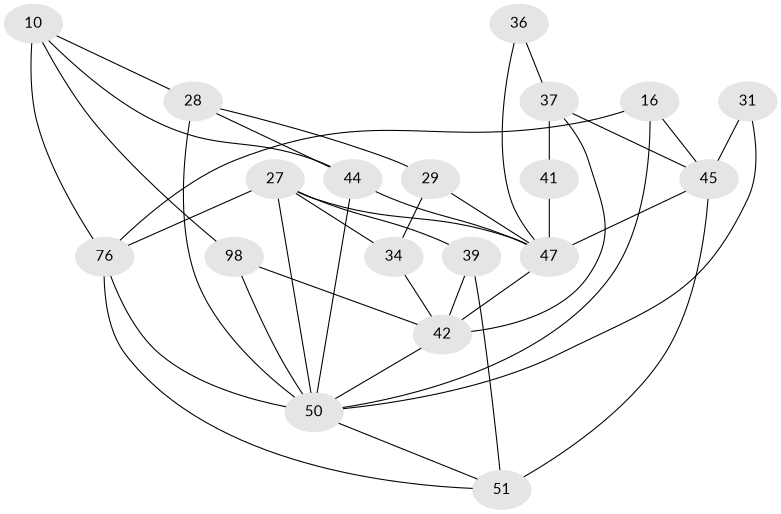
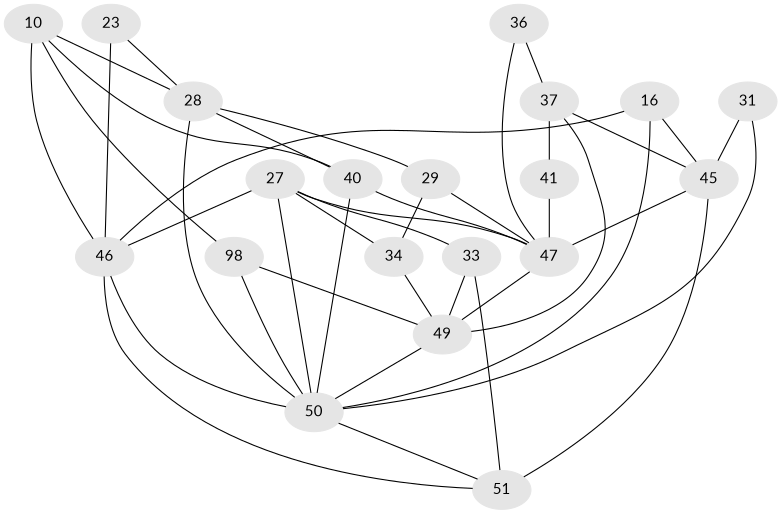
node "23": added
node "44": label "44" -> "40"
node "76": label "76" -> "46"
node "39": label "39" -> "33"
node "42": label "42" -> "49"
